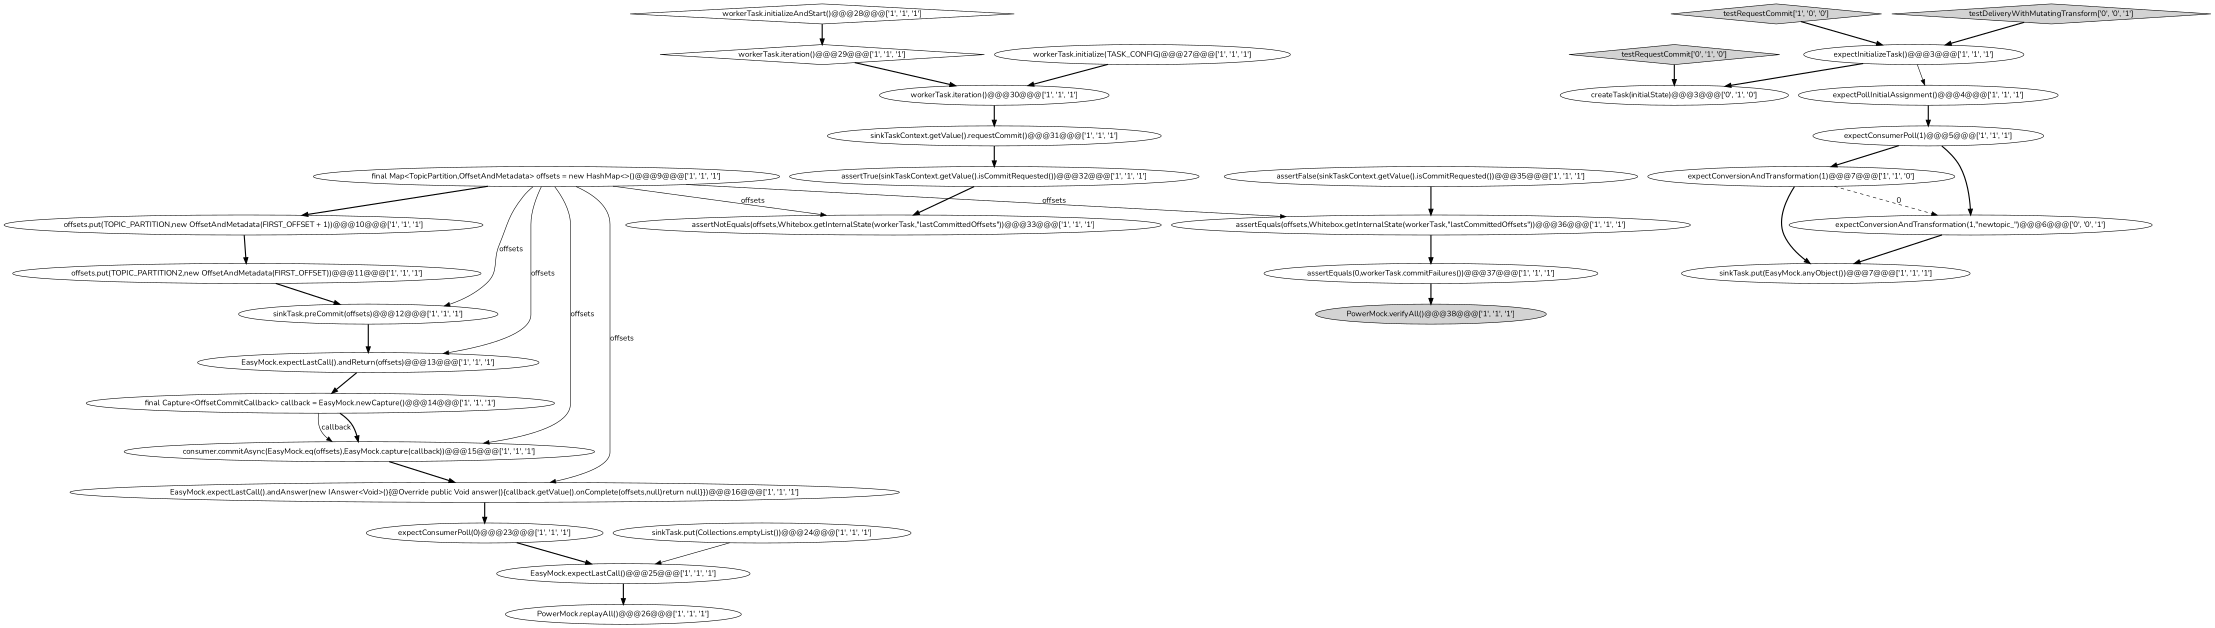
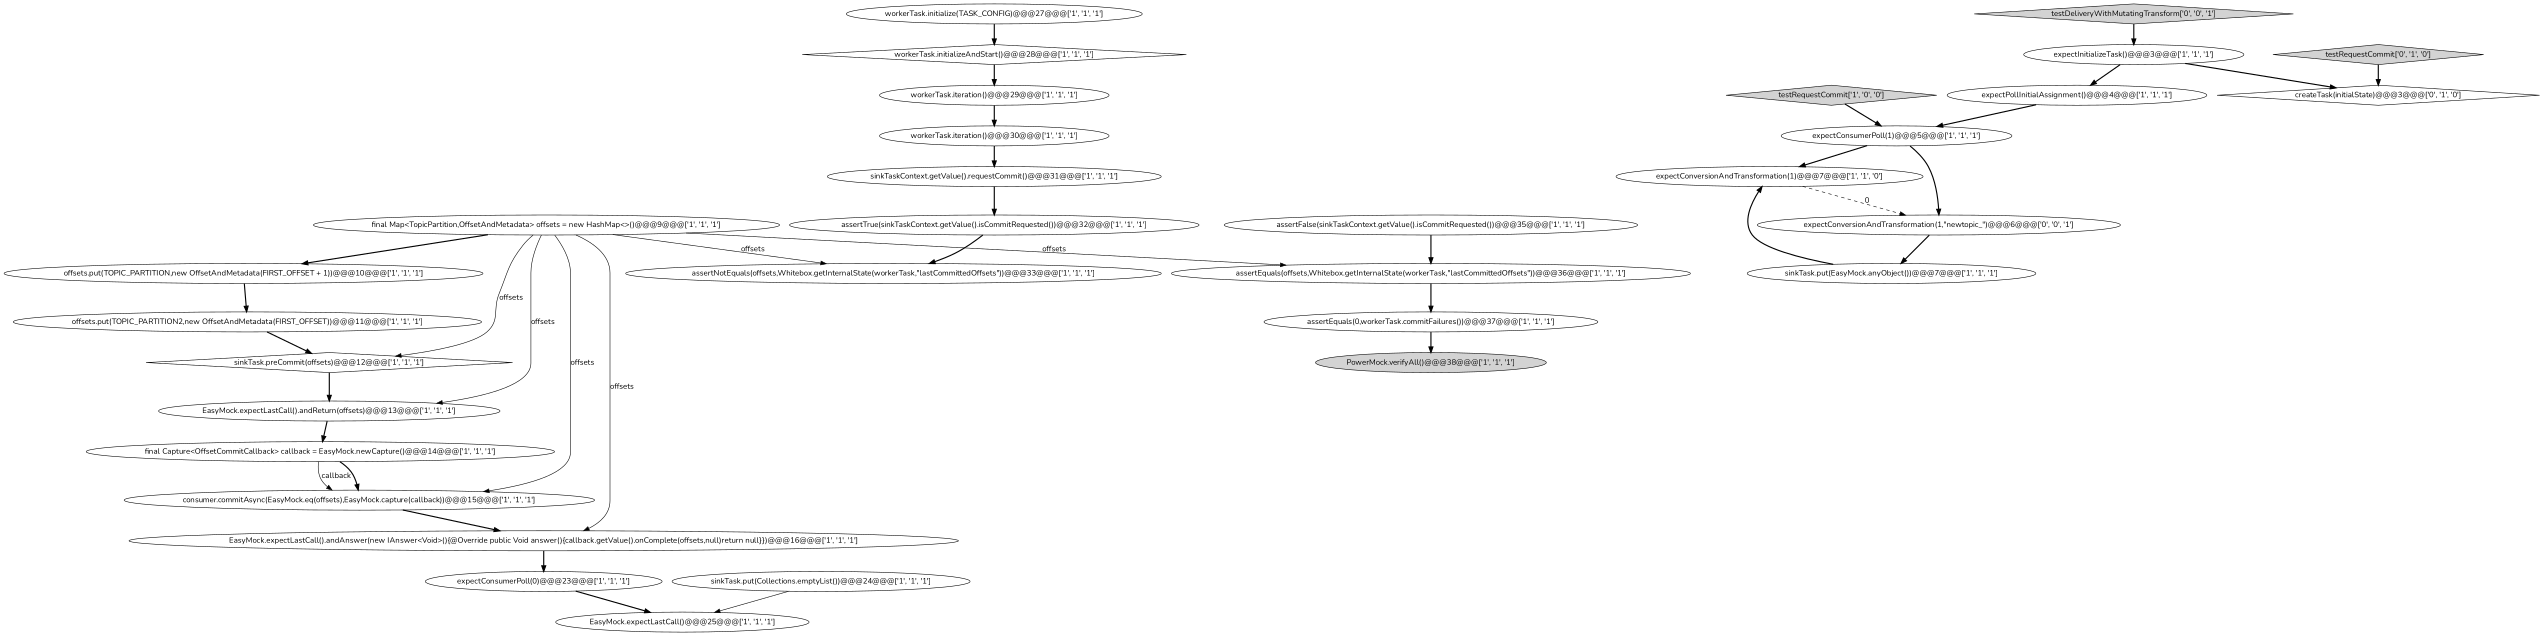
edge "testRequestCommit['1', '0', '0']" -> "expectInitializeTask()@@@3@@@['1', '1', '1']": now "testRequestCommit['1', '0', '0']" -> "expectConsumerPoll(1)@@@5@@@['1', '1', '1']"
node "workerTask.iteration()@@@29@@@['1', '1', '1']": shape diamond -> ellipse
edge "expectInitializeTask()@@@3@@@['1', '1', '1']" -> "expectPollInitialAssignment()@@@4@@@['1', '1', '1']": style solid -> bold
edge "workerTask.initialize(TASK_CONFIG)@@@27@@@['1', '1', '1']" -> "workerTask.iteration()@@@30@@@['1', '1', '1']": now "workerTask.initialize(TASK_CONFIG)@@@27@@@['1', '1', '1']" -> "workerTask.initializeAndStart()@@@28@@@['1', '1', '1']"
node "createTask(initialState)@@@3@@@['0', '1', '0']": shape ellipse -> diamond
edge "expectConversionAndTransformation(1)@@@7@@@['1', '1', '0']" -> "sinkTask.put(EasyMock.anyObject())@@@7@@@['1', '1', '1']": reversed
node "sinkTask.preCommit(offsets)@@@12@@@['1', '1', '1']": shape ellipse -> diamond
node "PowerMock.replayAll()@@@26@@@['1', '1', '1']": removed
